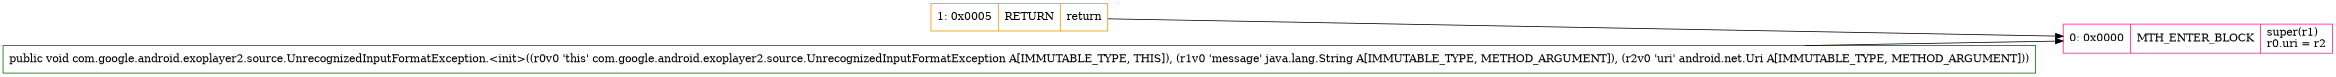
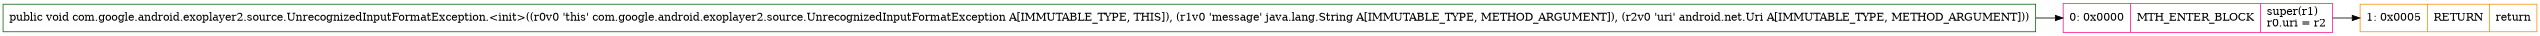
edge "1: 0x0005" -> "0: 0x0000": reversed
